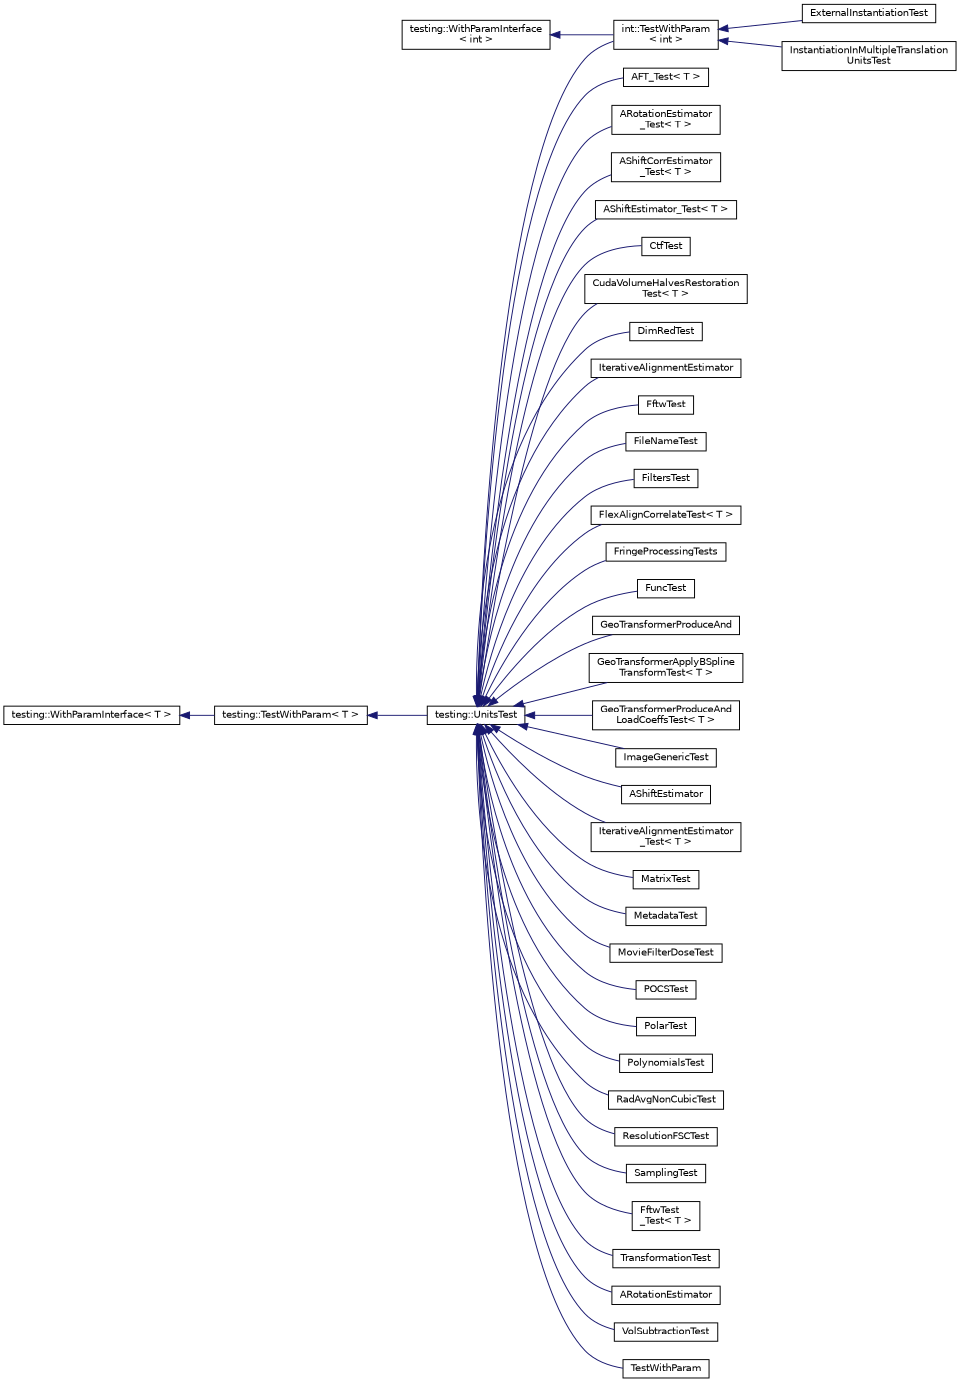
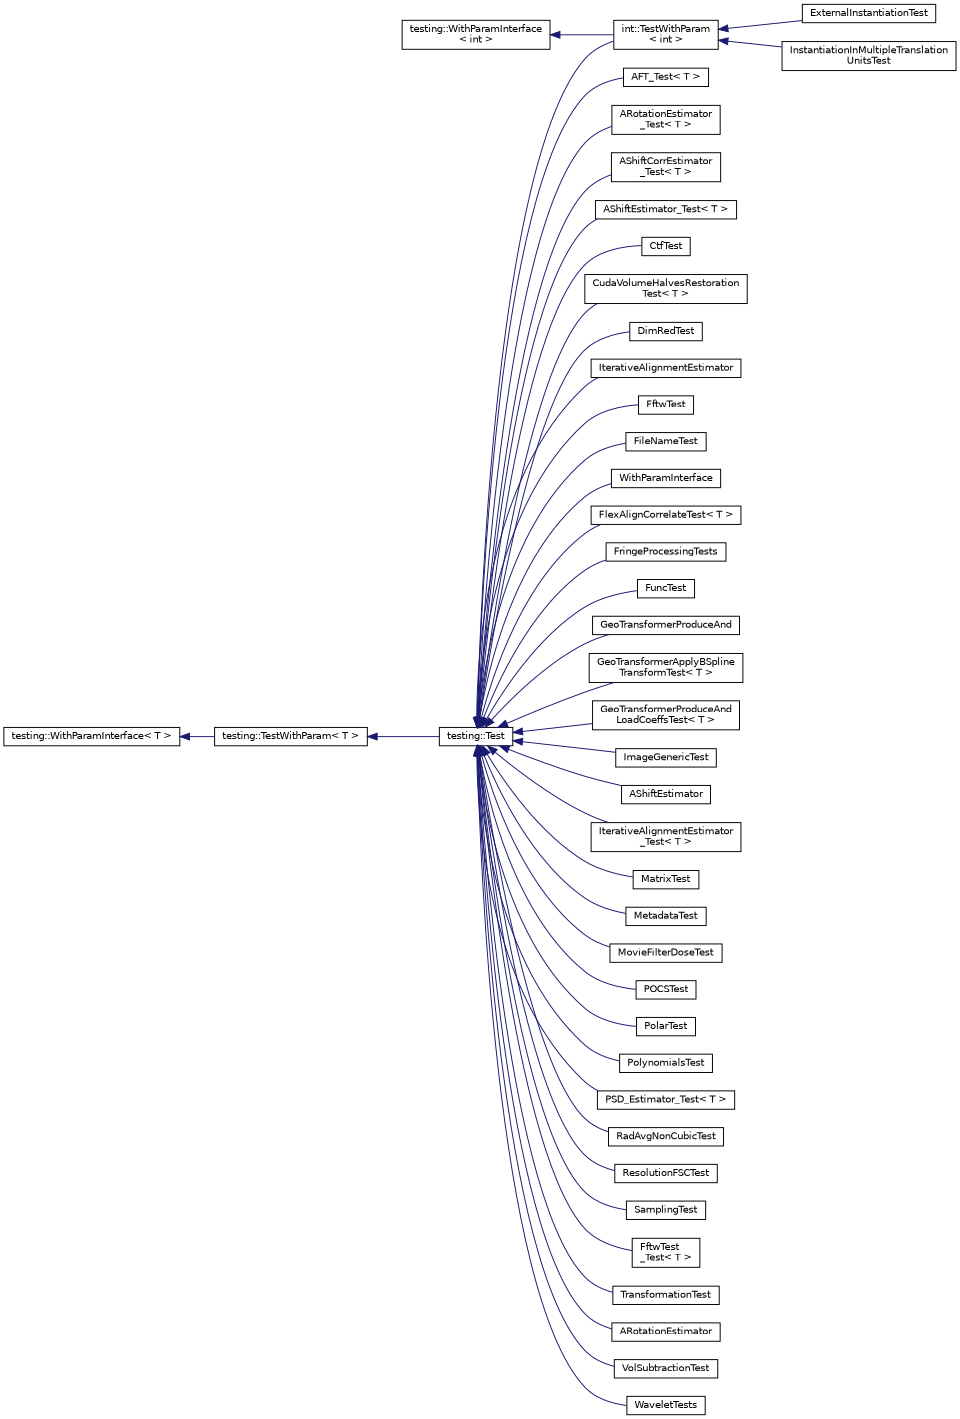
node "FiltersTest": label "FiltersTest" -> "WithParamInterface"
node "testing::UnitsTest": label "testing::UnitsTest" -> "testing::Test"
node "PSD_Estimator_Test< T >": added
node "TestWithParam": label "TestWithParam" -> "WaveletTests"
